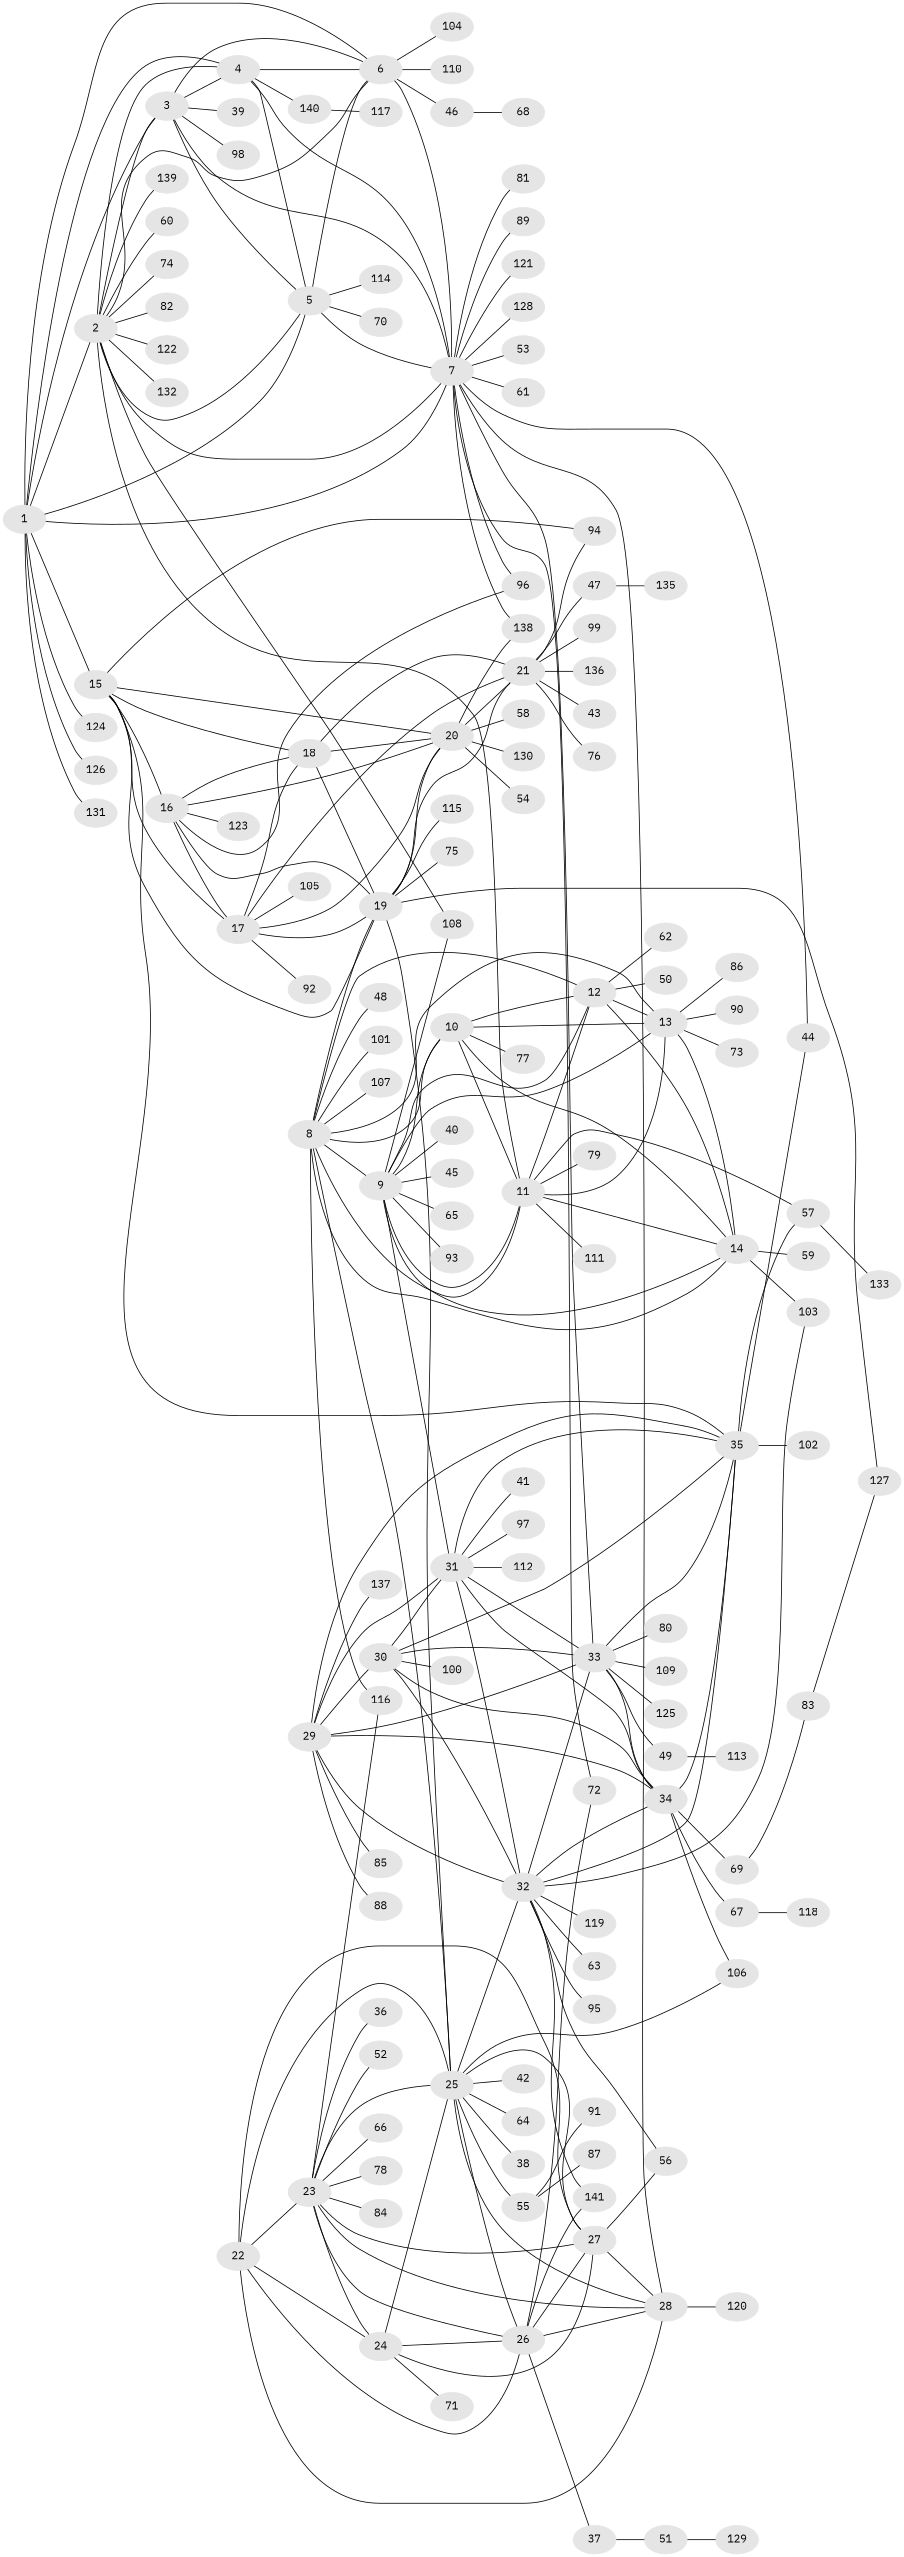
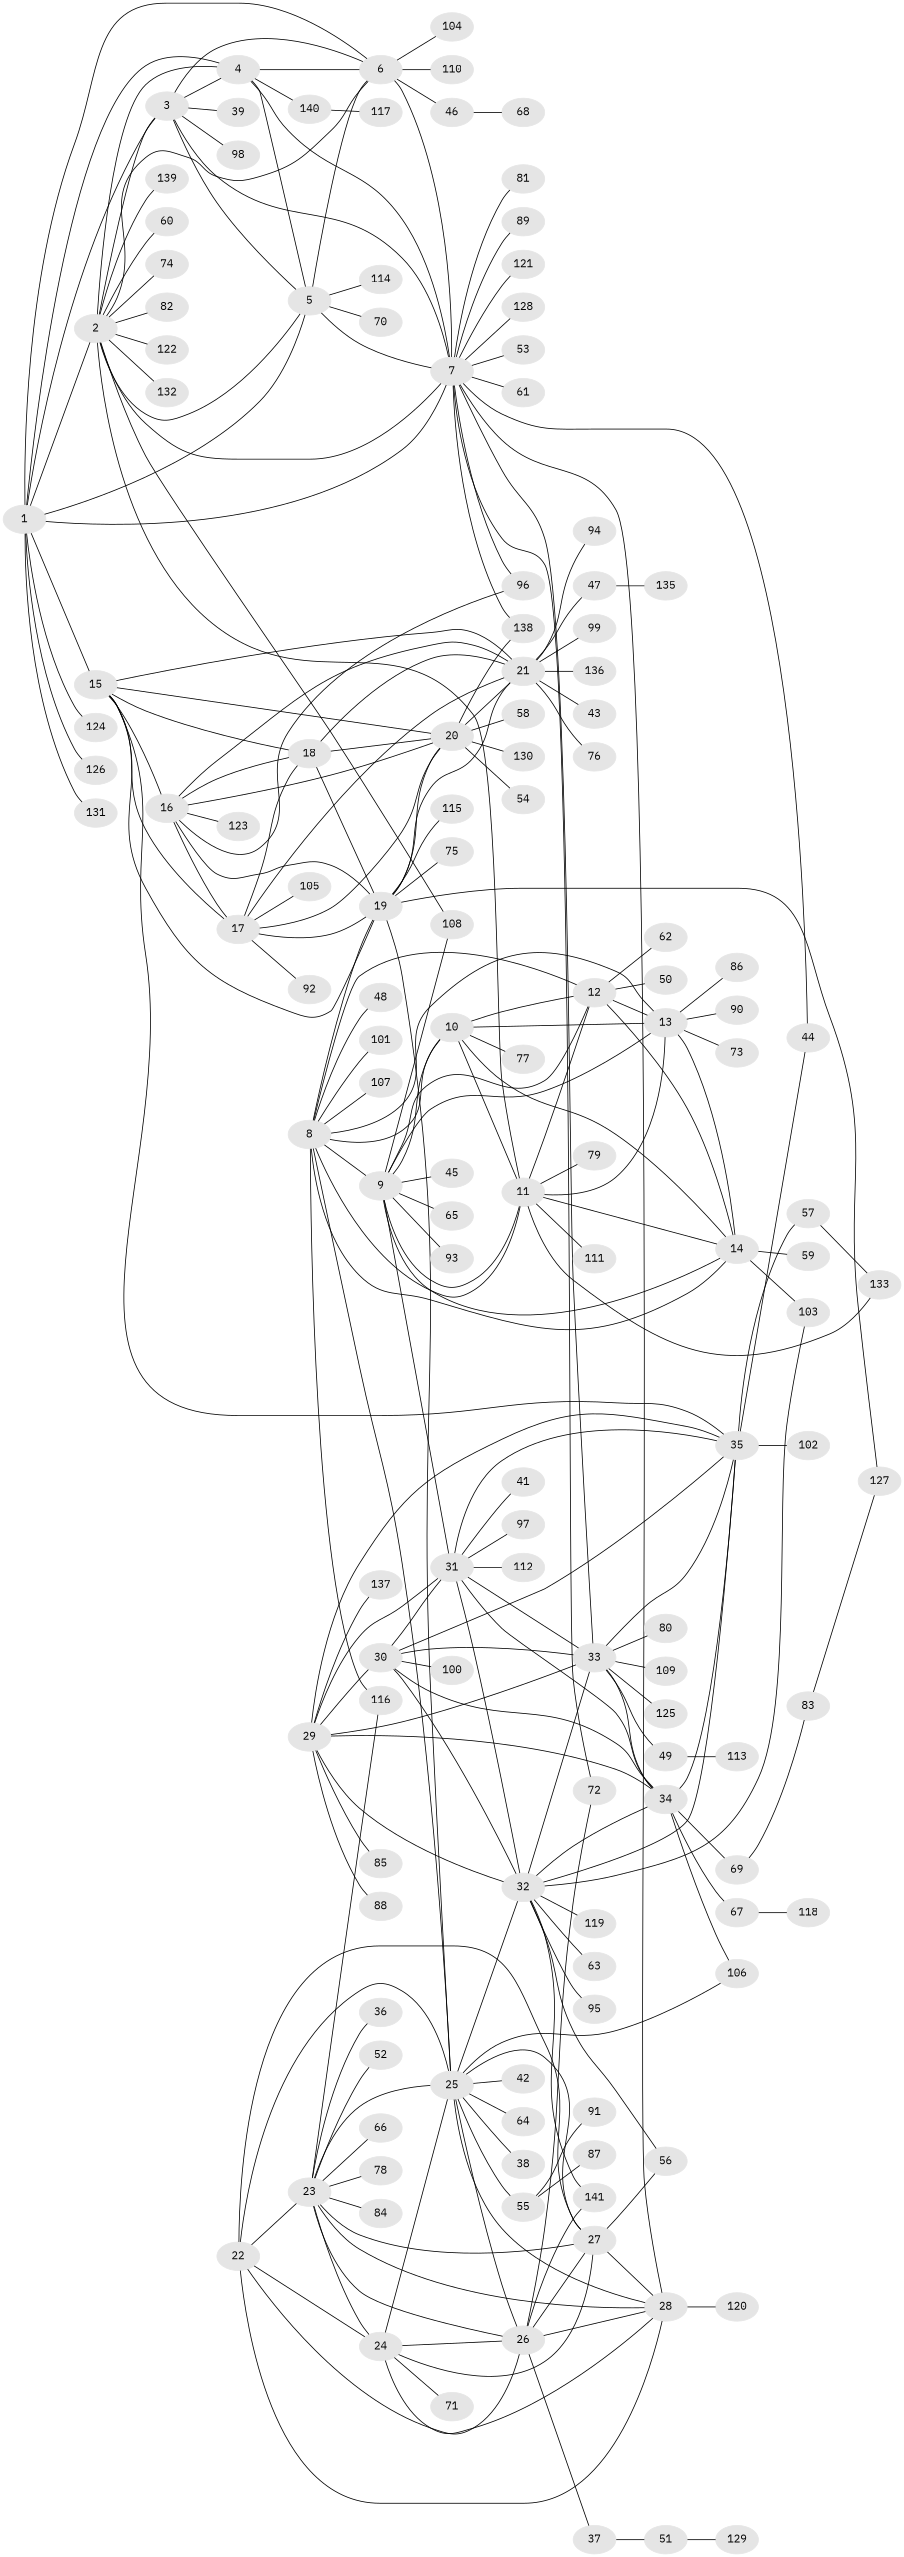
edge "94" -- "15": now "21" -- "15"
edge "21" -- "16": added
node "40": removed
edge "11" -- "57": now "11" -- "133"
edge "28" -- "24": added
